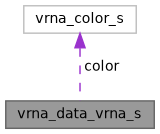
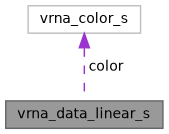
node "vrna_data_vrna_s": label "vrna_data_vrna_s" -> "vrna_data_linear_s"
